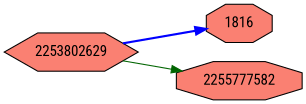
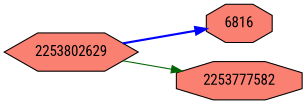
node "1816": label "1816" -> "6816"
node "2255777582": label "2255777582" -> "2253777582"
